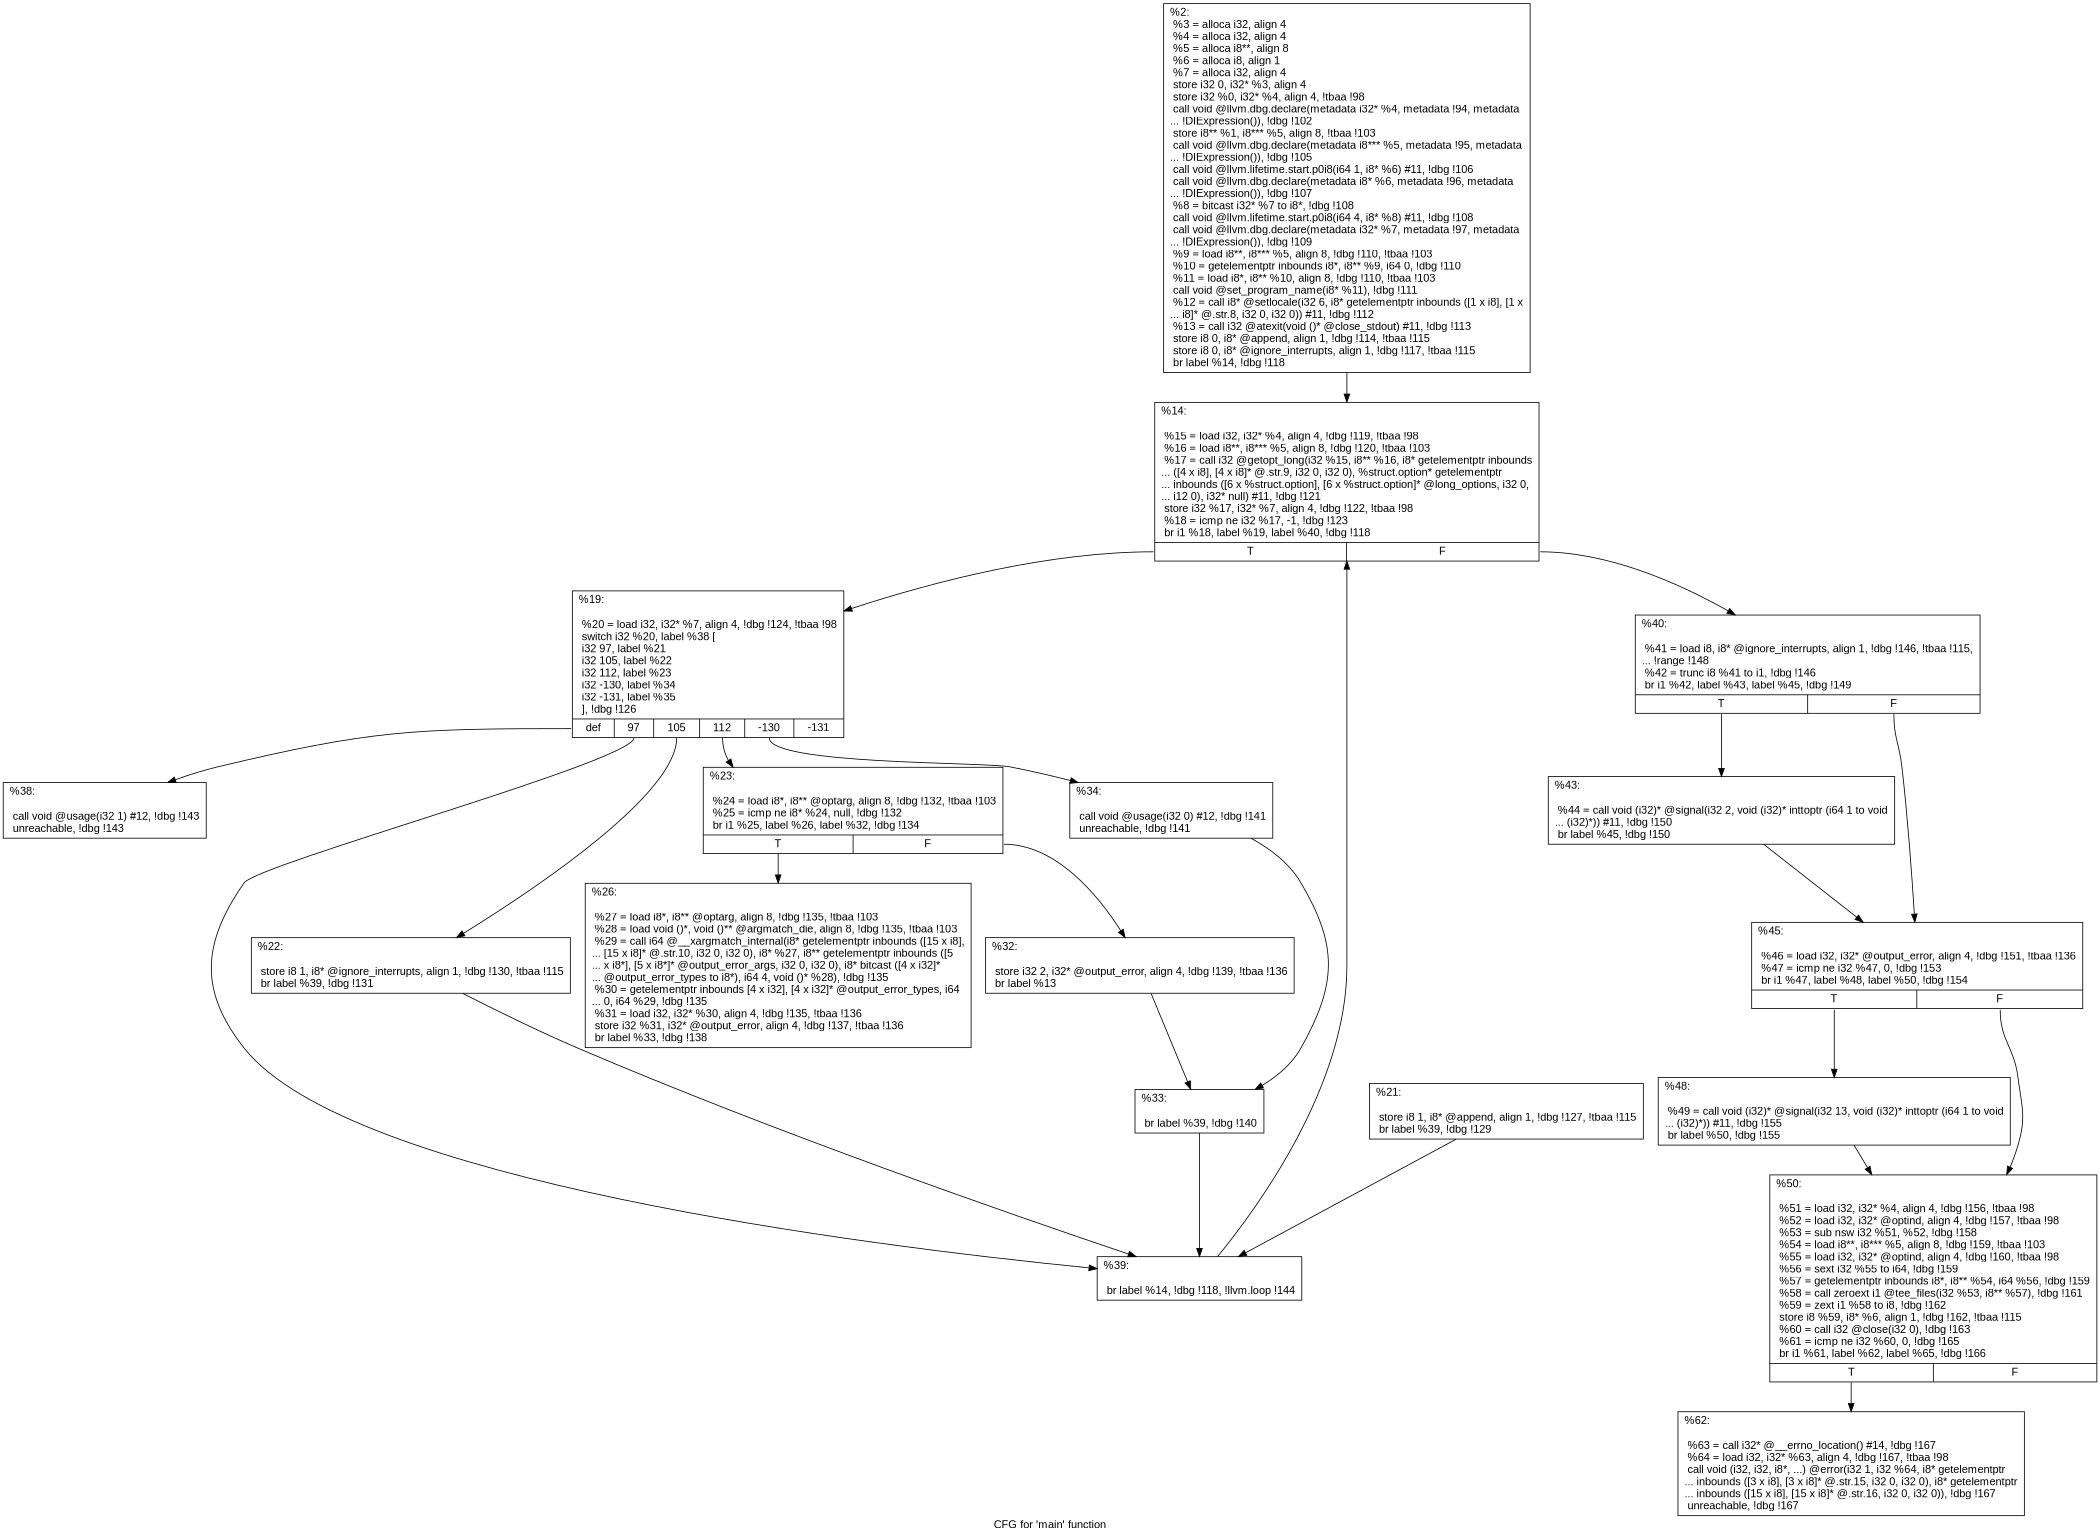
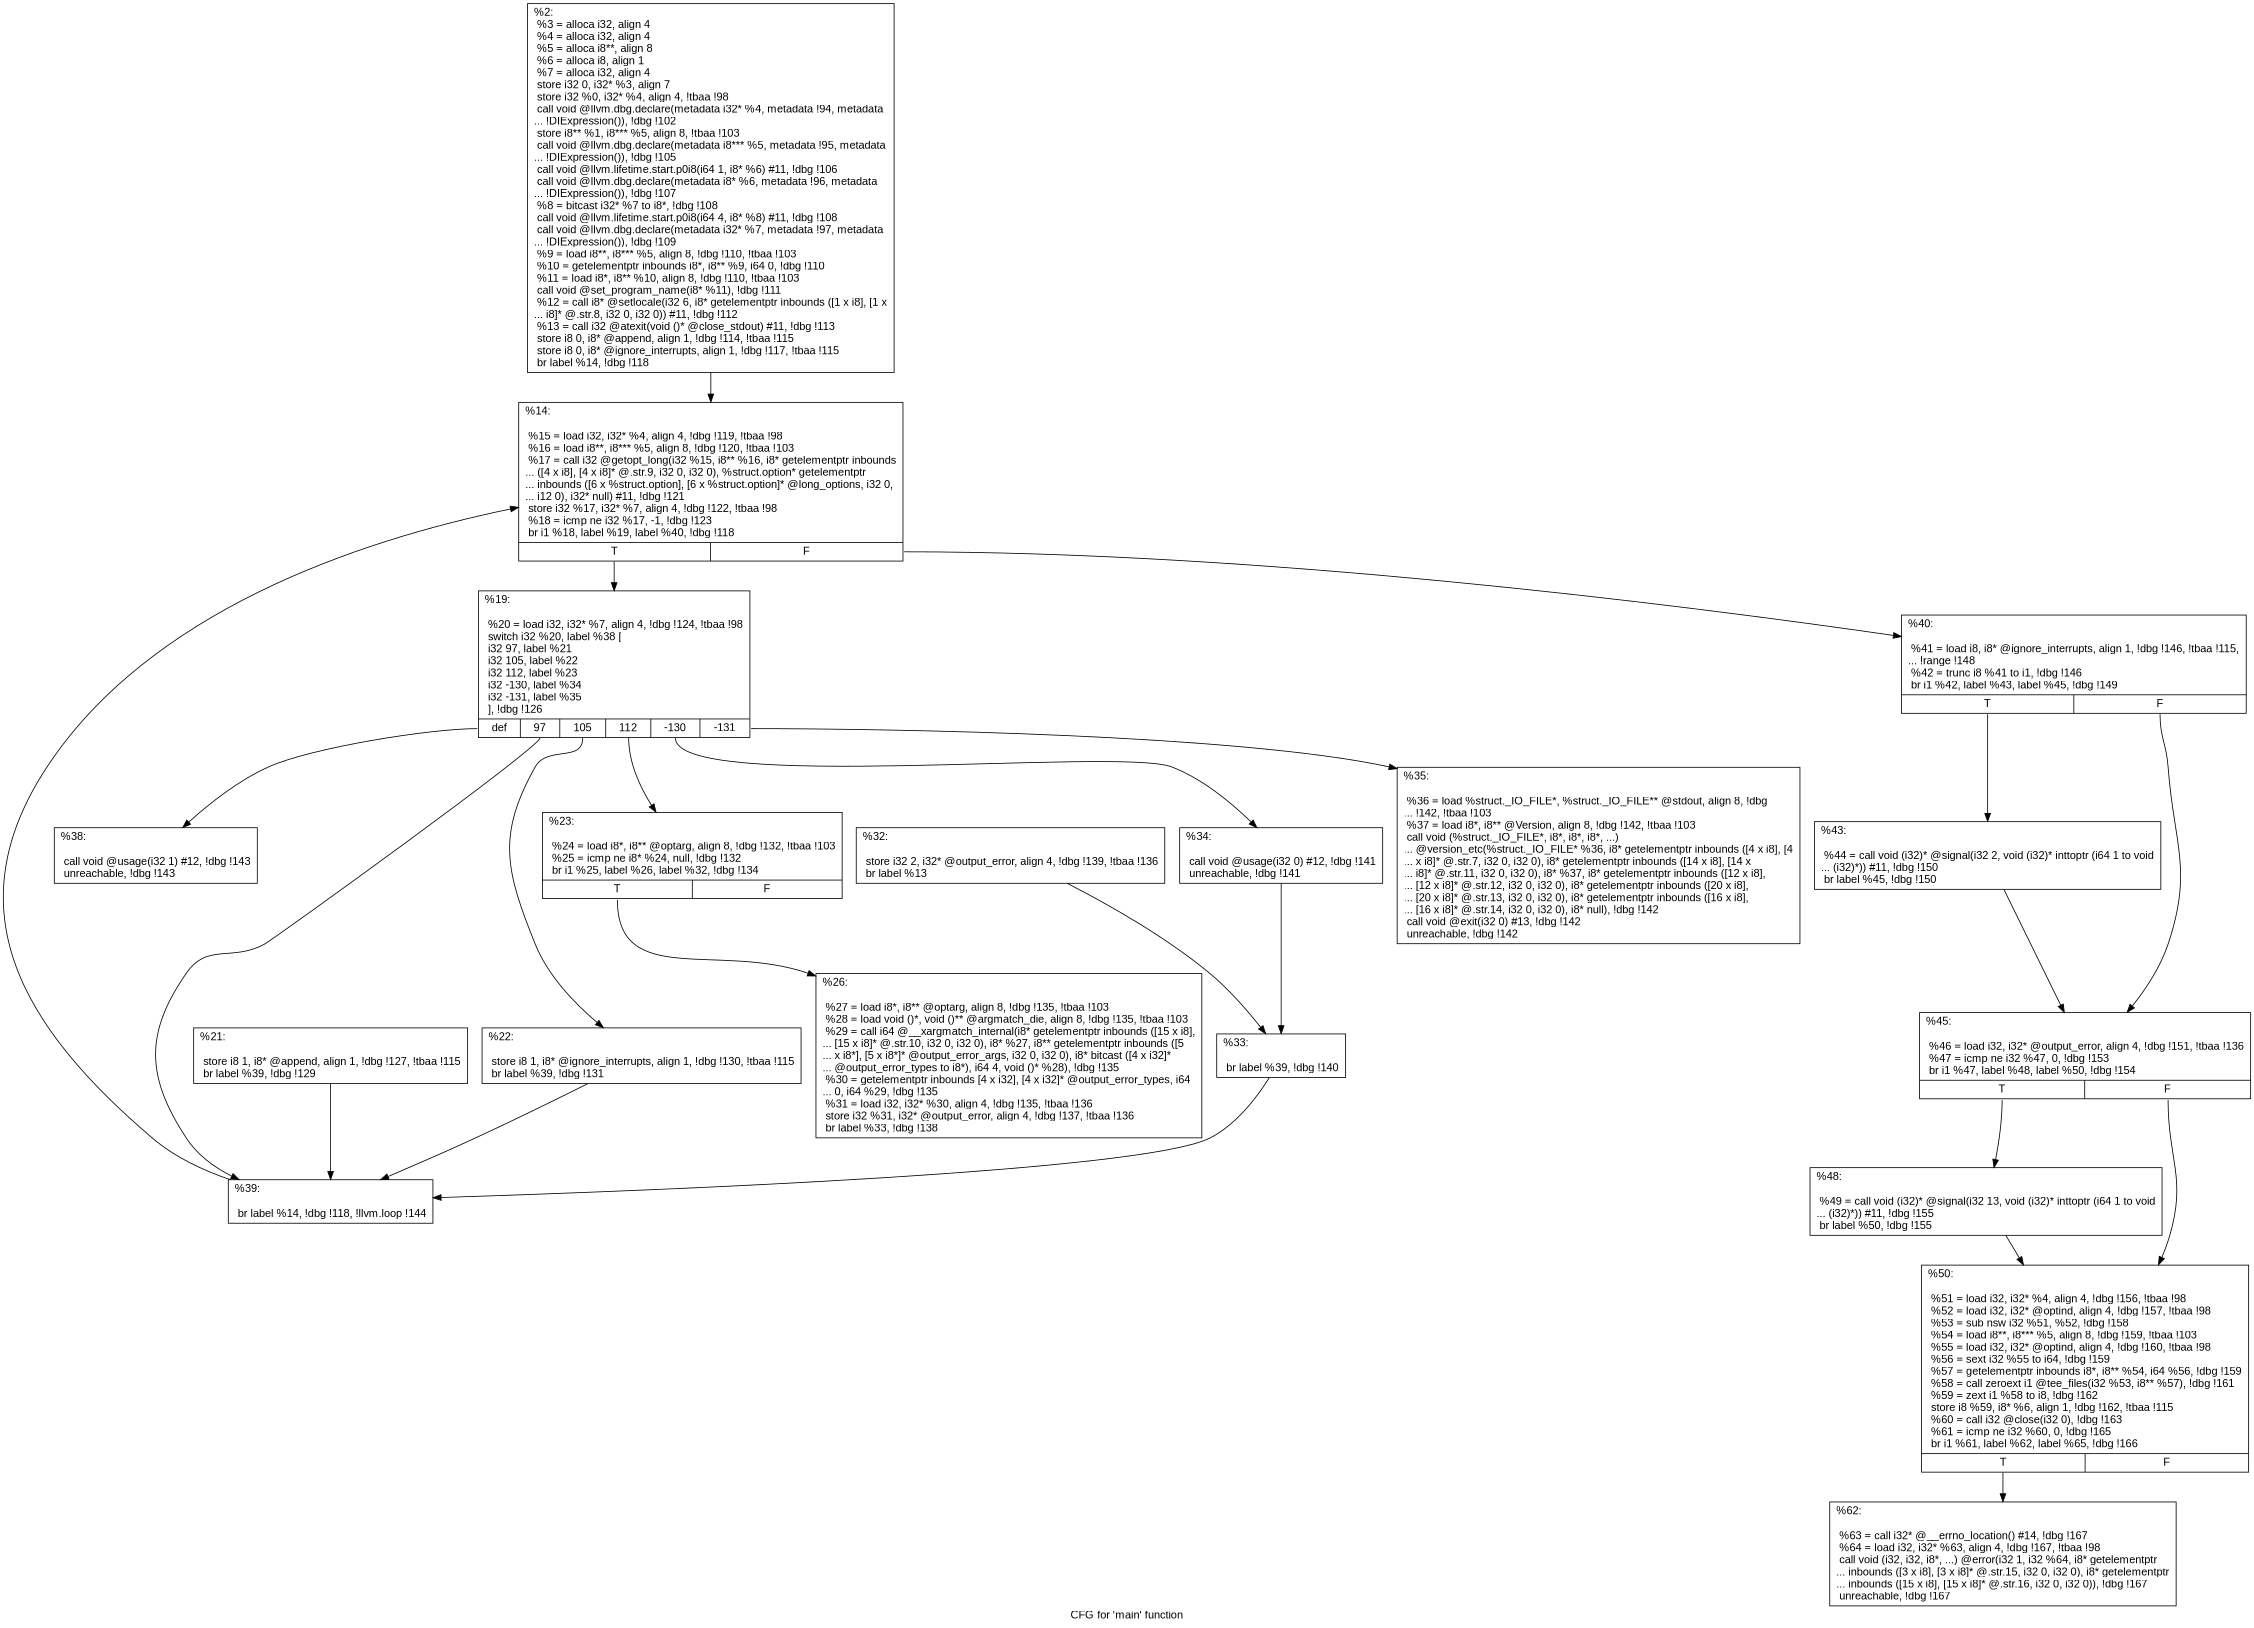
node "%2:": text "store i32 0, i32* %3, align 4" -> "store i32 0, i32* %3, align 7"
node "%35:": added
edge "%23:" -> "%32:": removed
